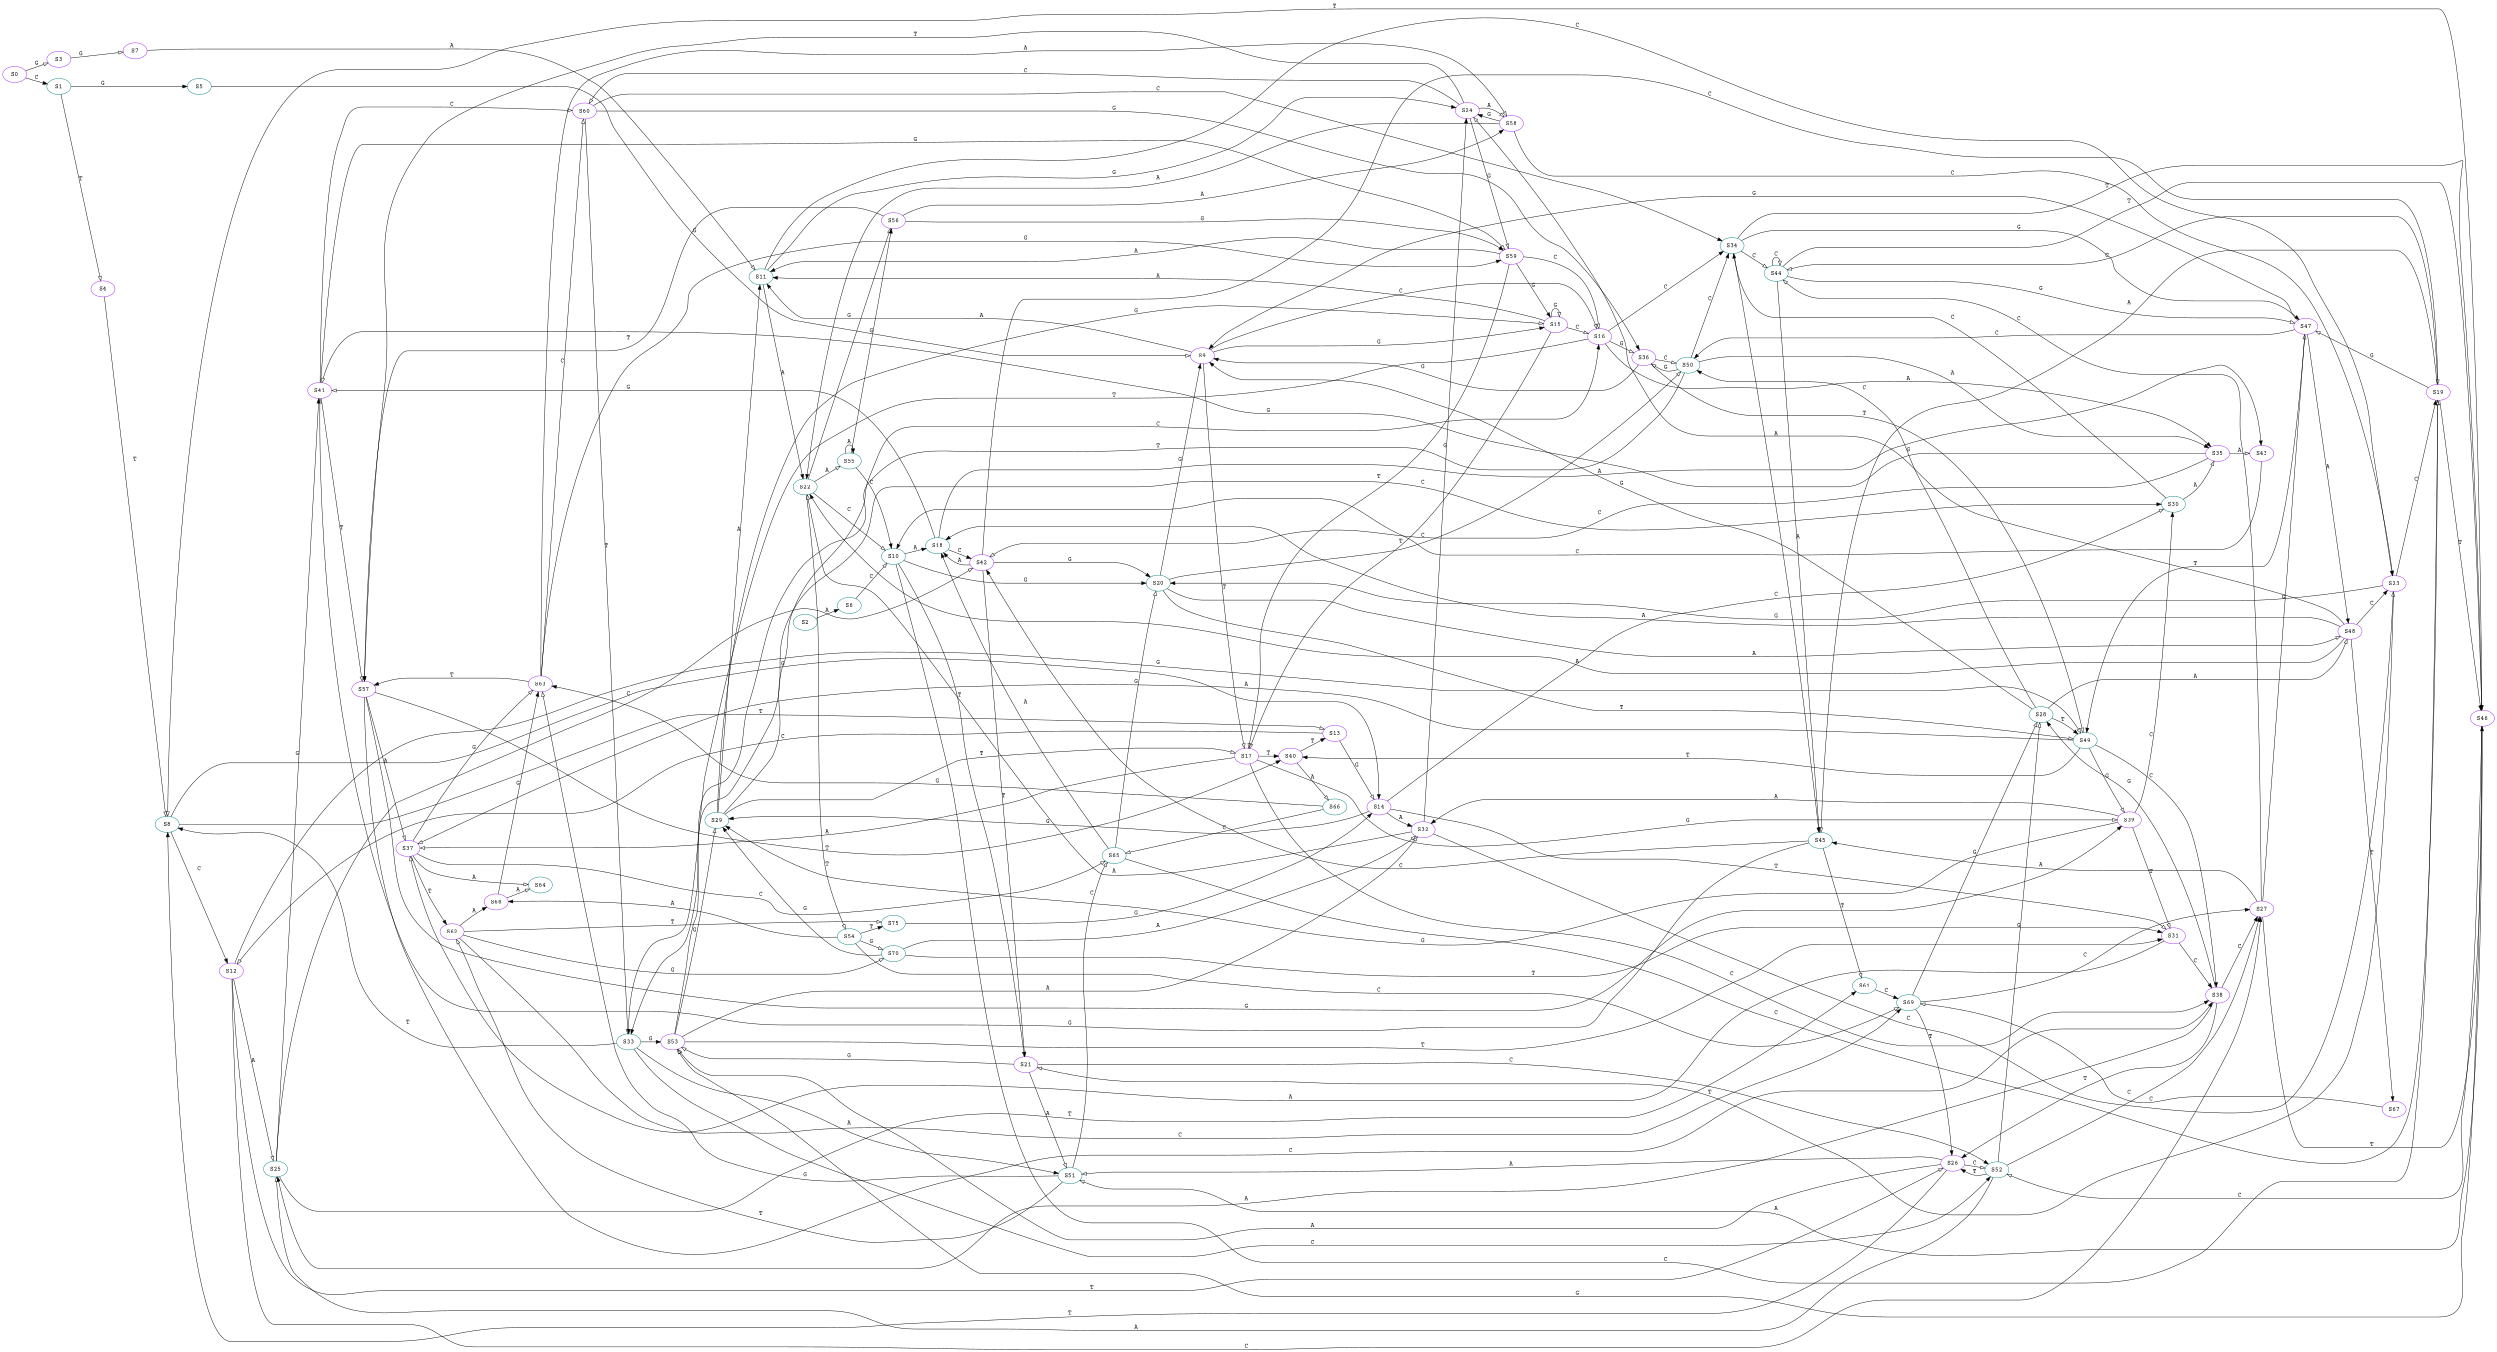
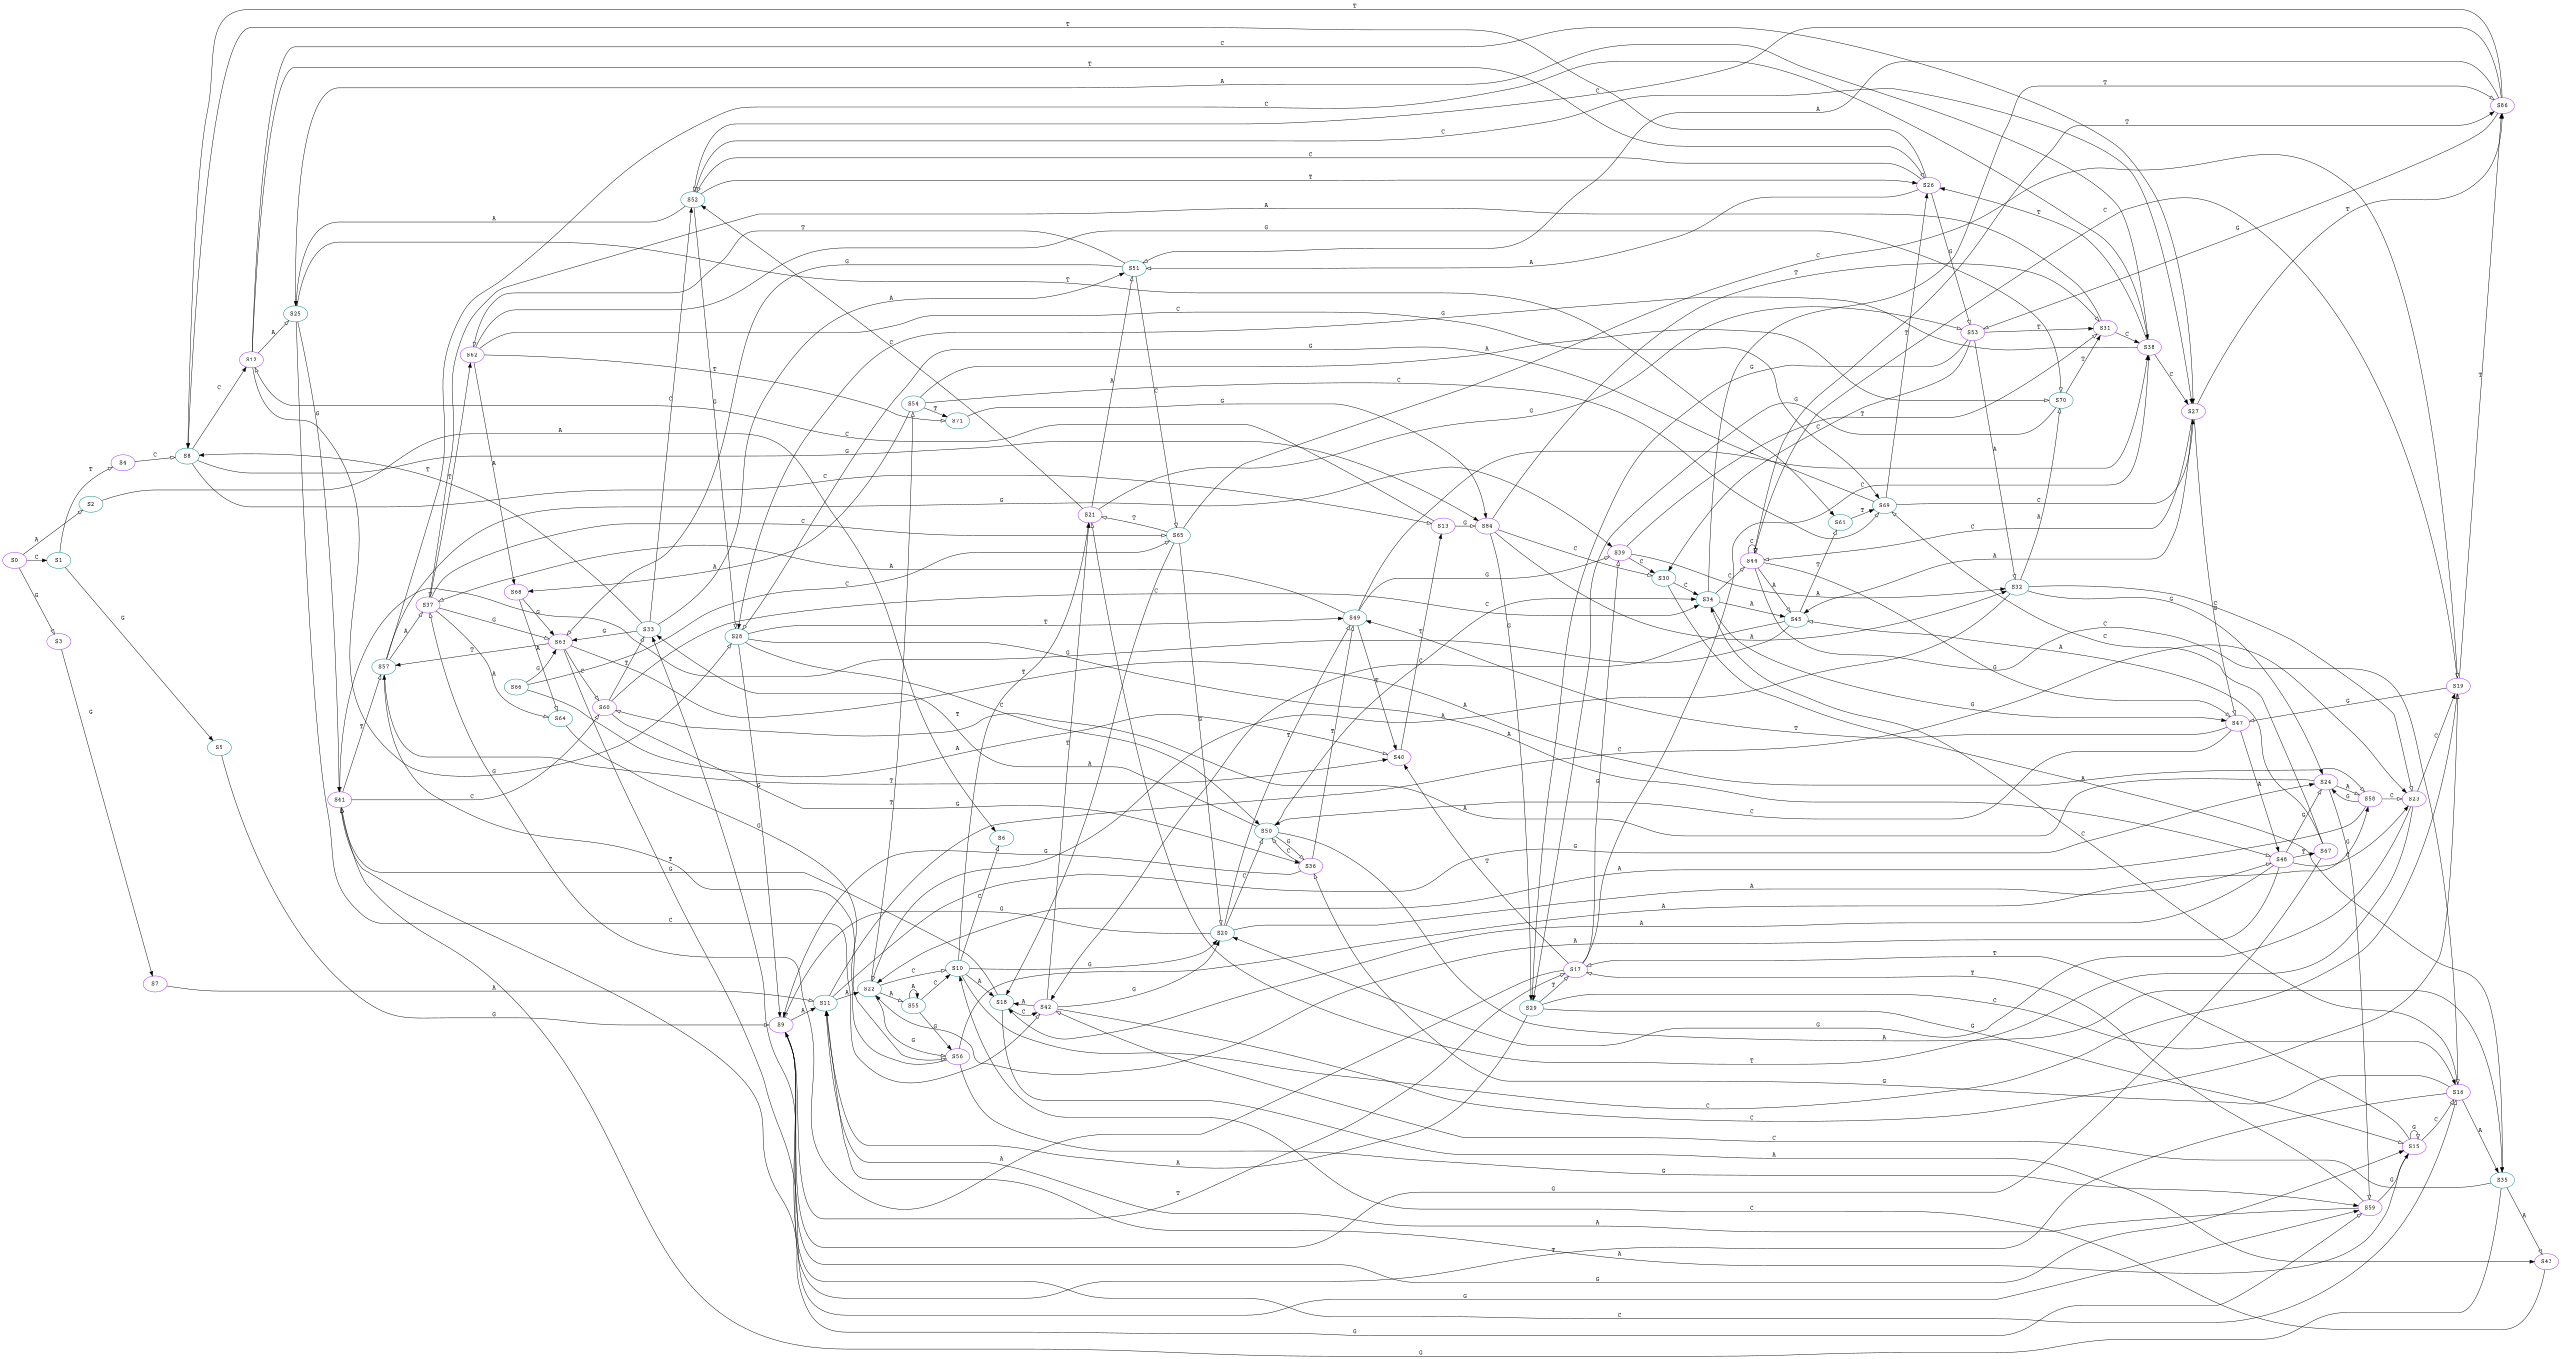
edge "S24" -> "S57": removed, label "T"
edge "S3" -> "S7": arrowhead onormal -> normal
edge "S24" -> "S60": label "C" -> "A"
edge "S47" -> "S9": now "S67" -> "S9"
node "S44": color teal -> purple
edge "S59" -> "S16": now "S44" -> "S16"
edge "S19" -> "S45": now "S67" -> "S45"
node "S35": color purple -> teal
edge "S4" -> "S8": label "T" -> "C"
edge "S20" -> "S9": arrowhead normal -> onormal
edge "S65" -> "S21": added, label "T"
edge "S0" -> "S2": added, label "A"
edge "S6" -> "S10": reversed
edge "S12" -> "S49": now "S12" -> "S28"
node "S57": color purple -> teal
edge "S8" -> "S13": label "T" -> "C"
node "S46": label "S46" -> "S86"
edge "S40" -> "S66": reversed
node "S14": label "S14" -> "S84"
node "S32": color purple -> teal
edge "S64" -> "S56": added, label "G"
node "S75": label "S75" -> "S71"
edge "S70" -> "S32": reversed
edge "S54" -> "S70": label "G" -> "A"
edge "S39" -> "S29": removed, label "G"
edge "S61" -> "S69": label "C" -> "T"
edge "S33" -> "S53": now "S33" -> "S63"
edge "S26" -> "S53": label "A" -> "G"
